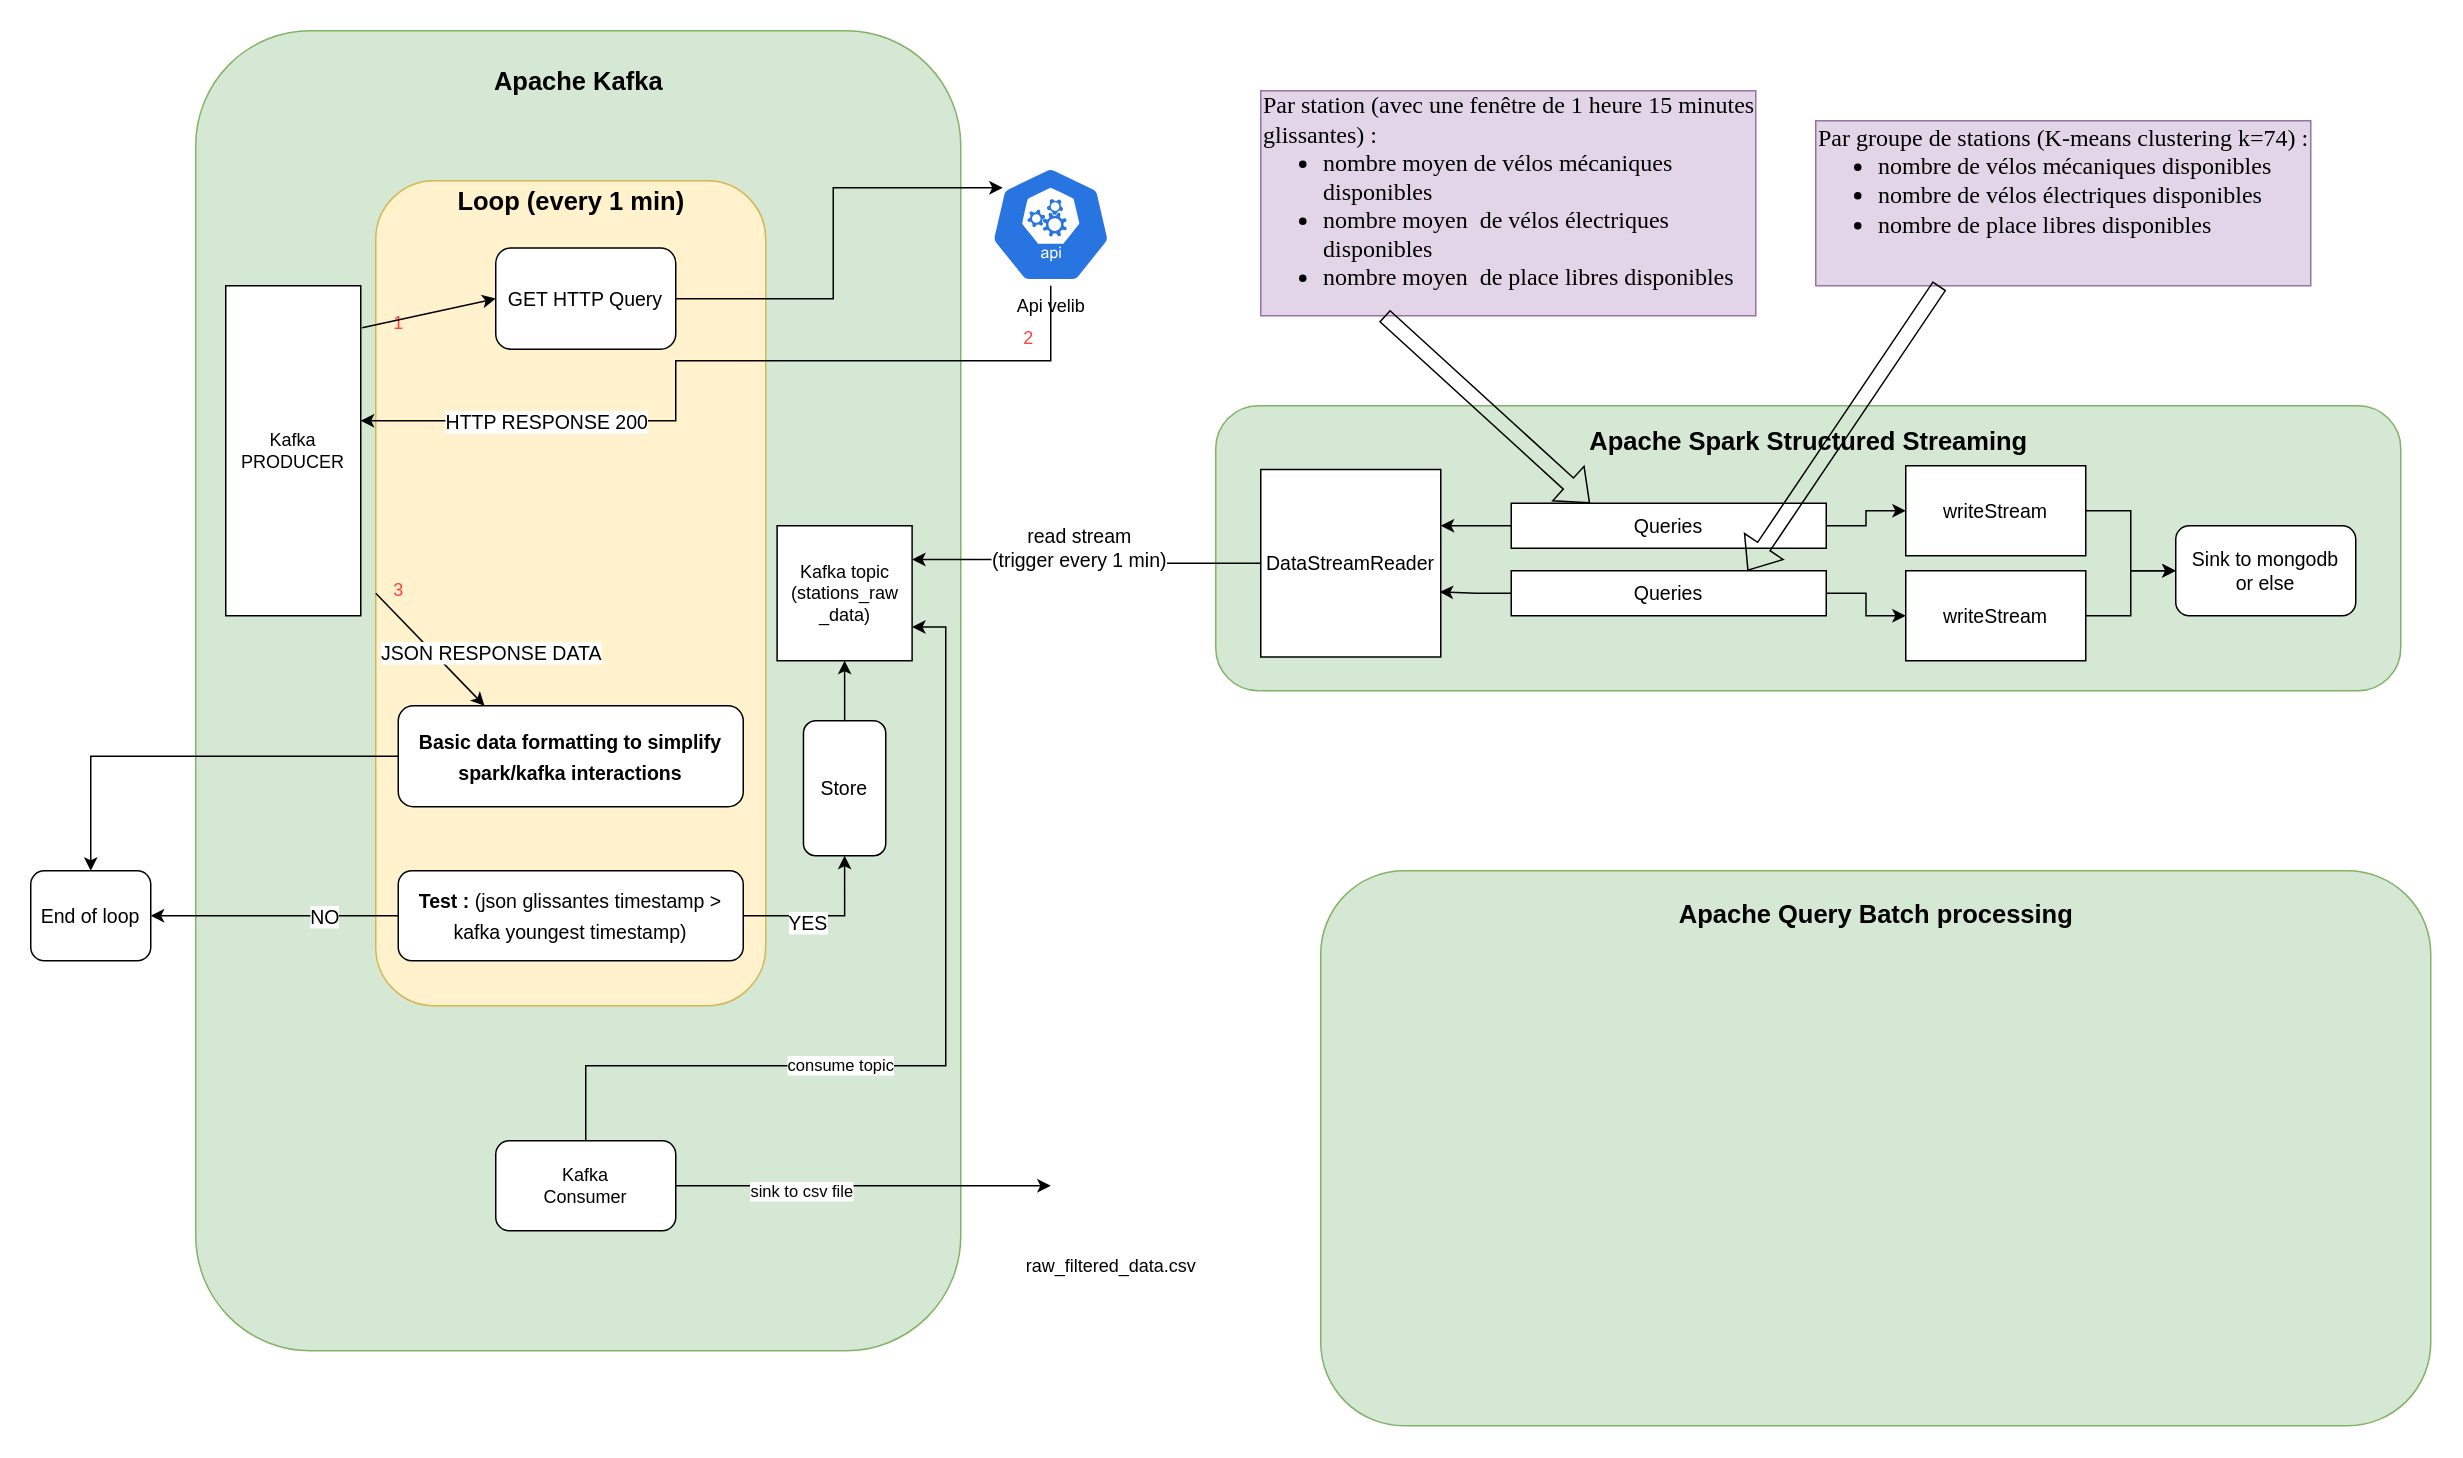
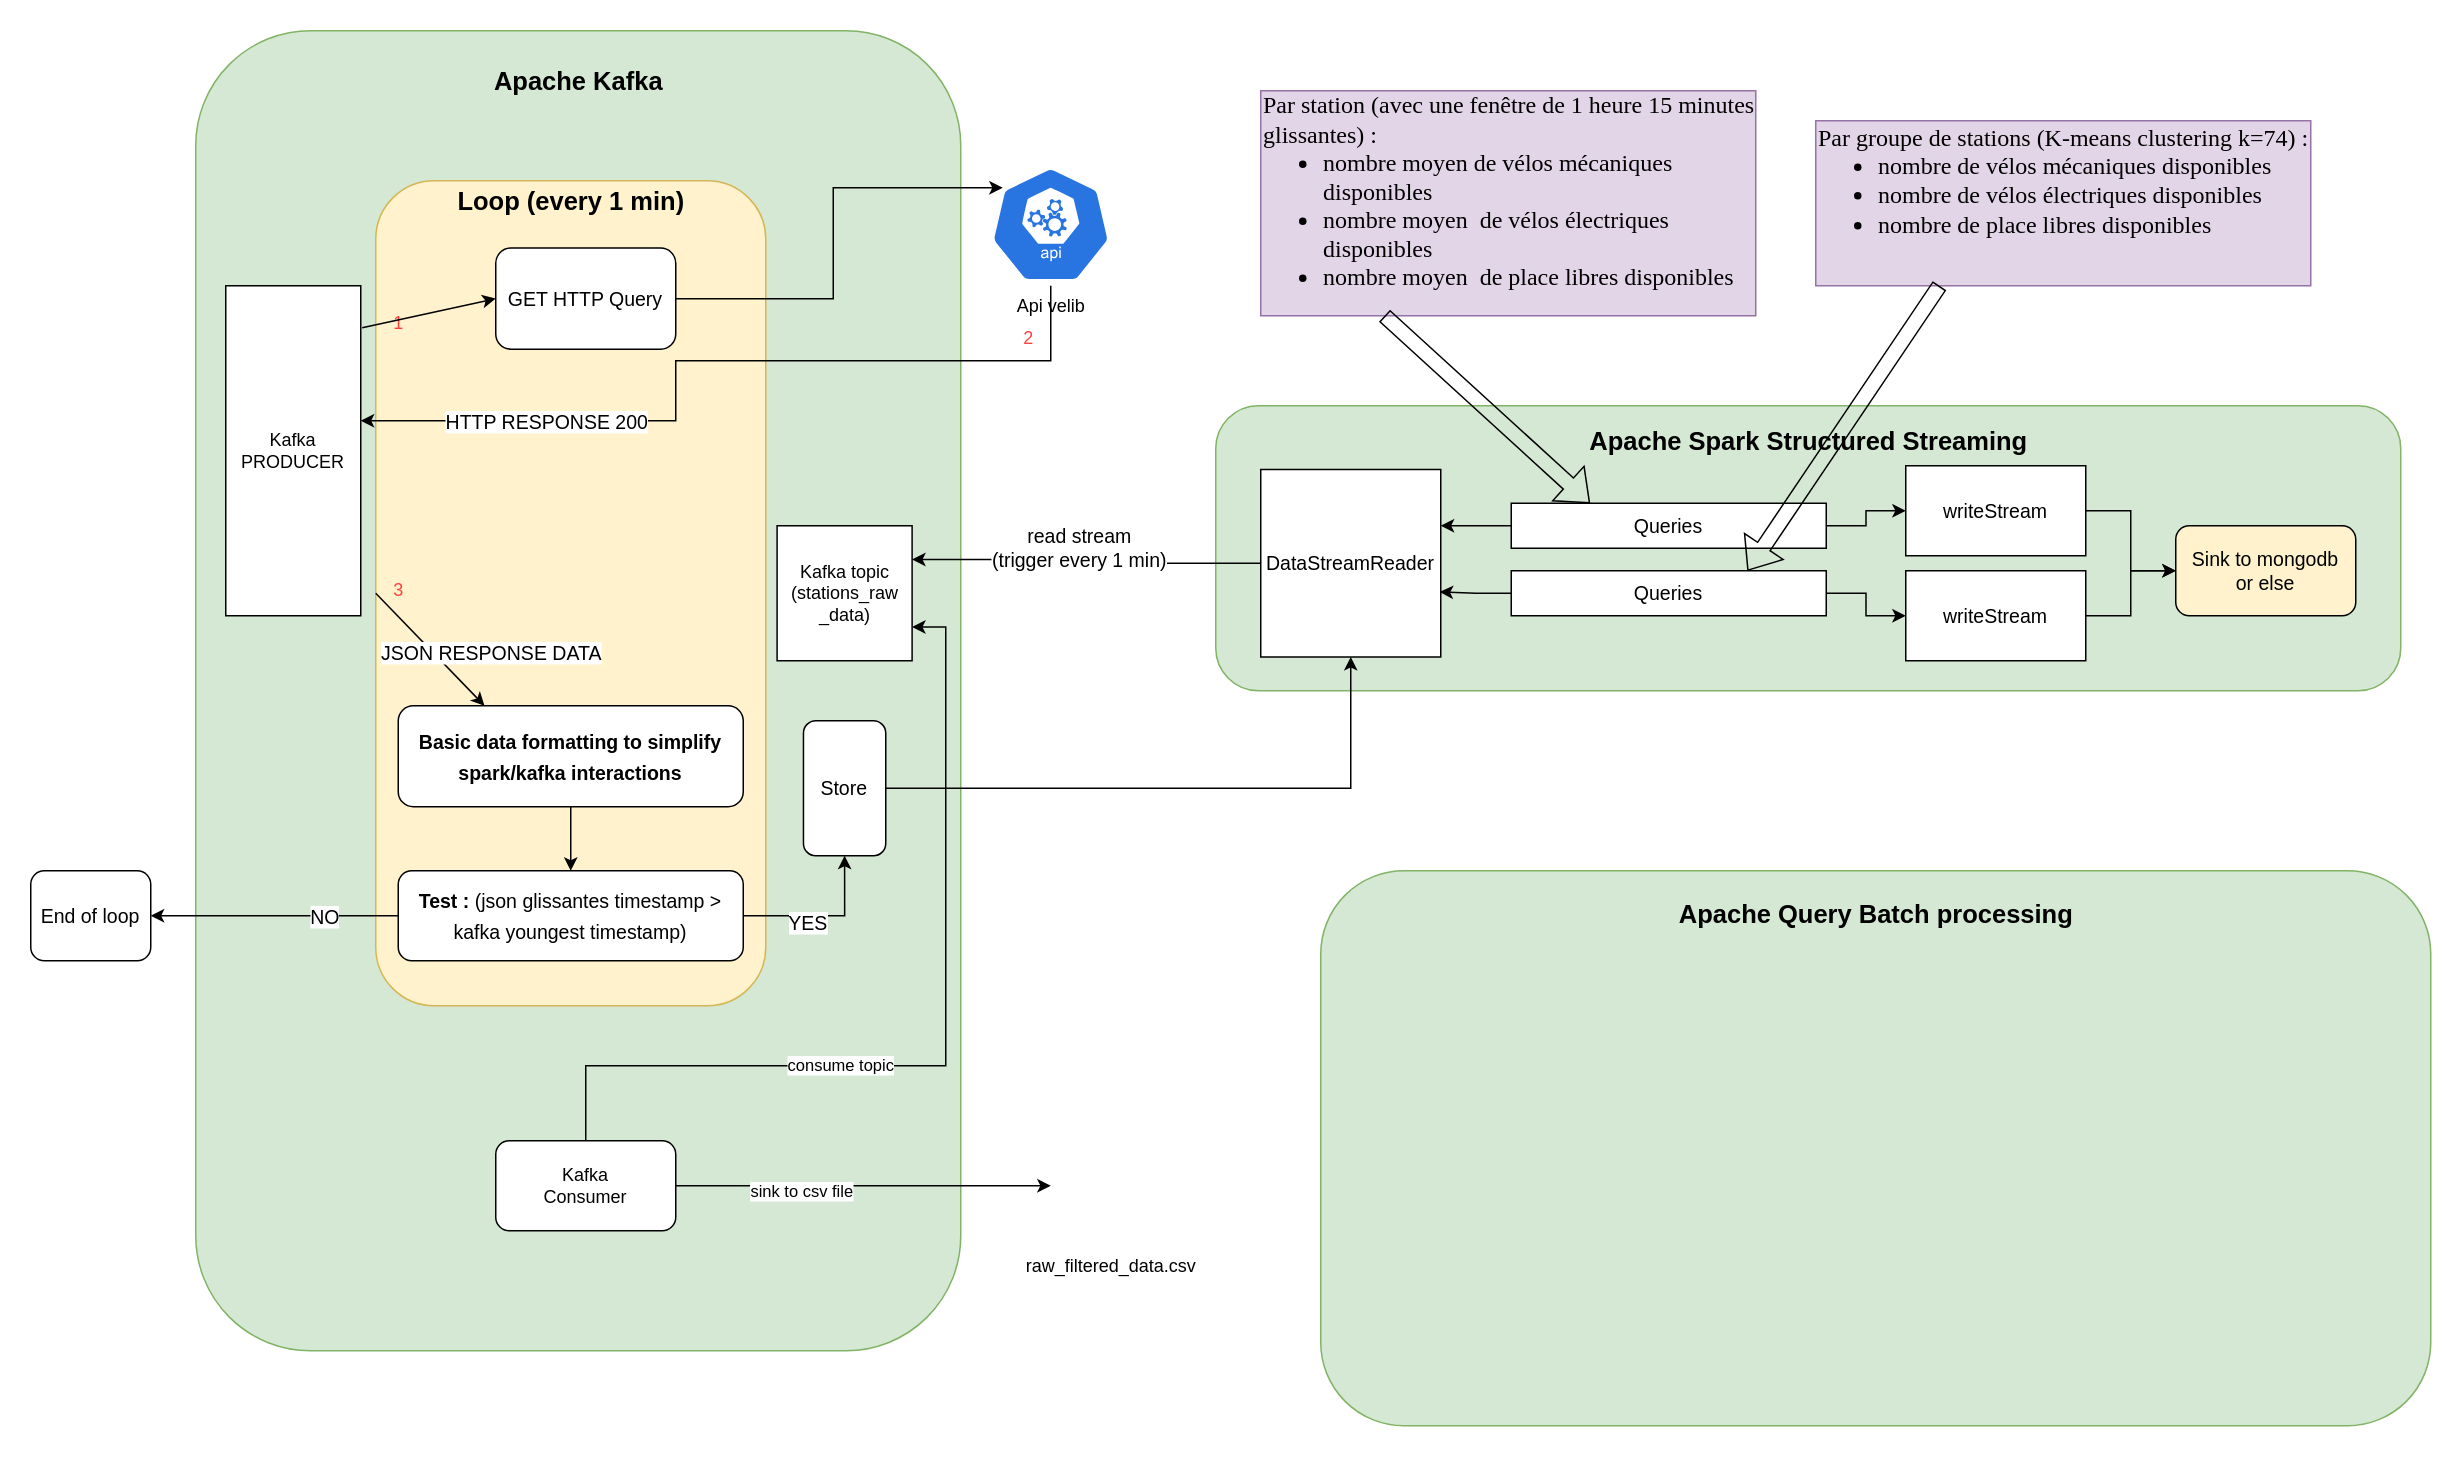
node "Sink to mongodb or else": fillcolor #ffffff -> #fff2cc
edge "Store" -> "Kafka topic (stations_raw _data)": now "Store" -> "DataStreamReader"
edge "Basic data formatting to simplify spark/kafka interactions" -> "End of loop": now "Basic data formatting to simplify spark/kafka interactions" -> "Test : (json glissantes timestamp > kafka youngest timestamp)"
